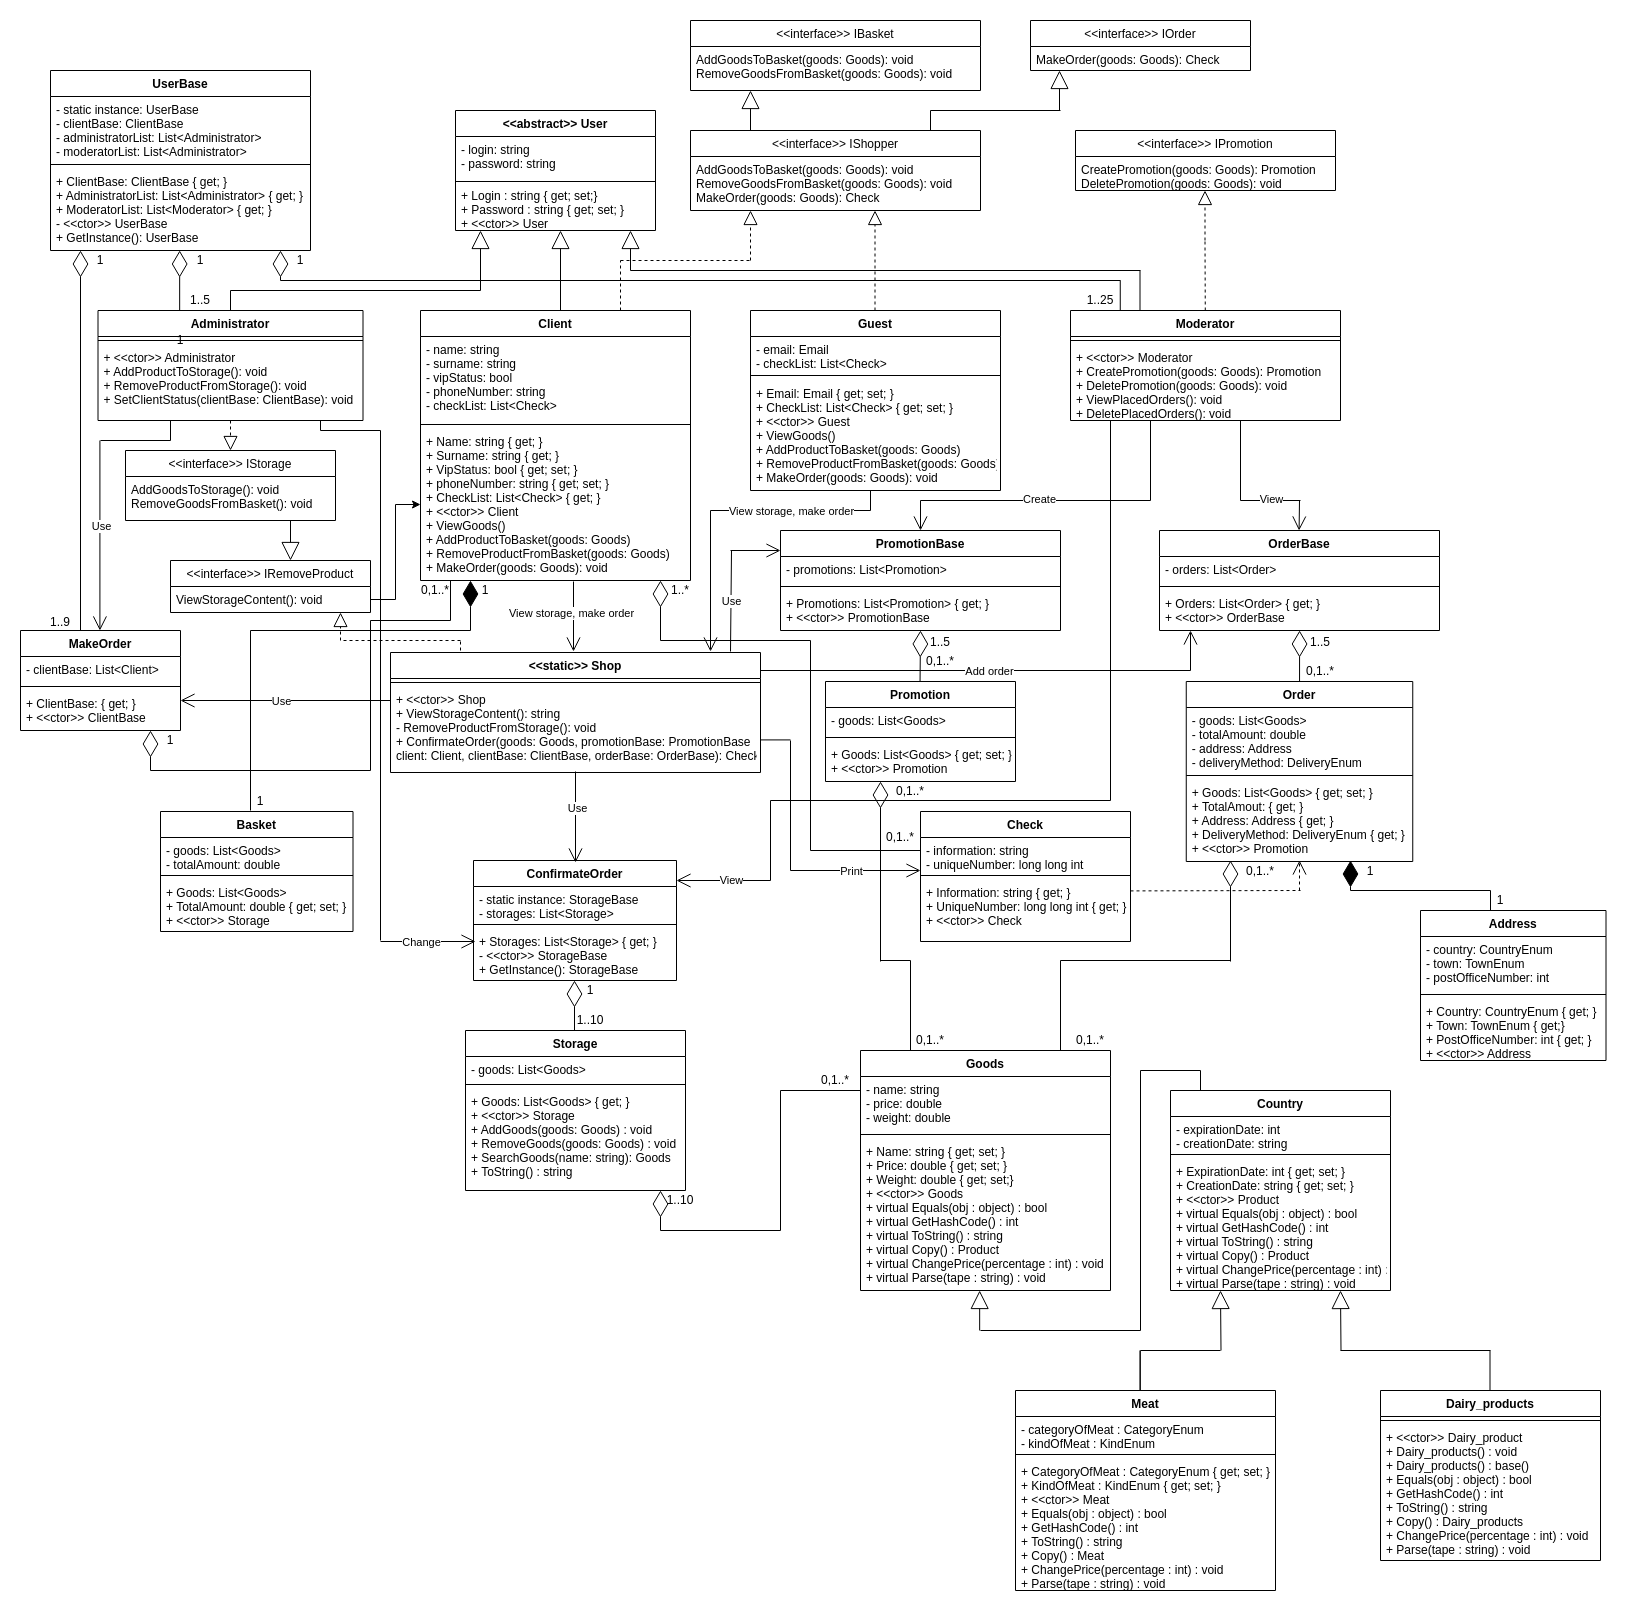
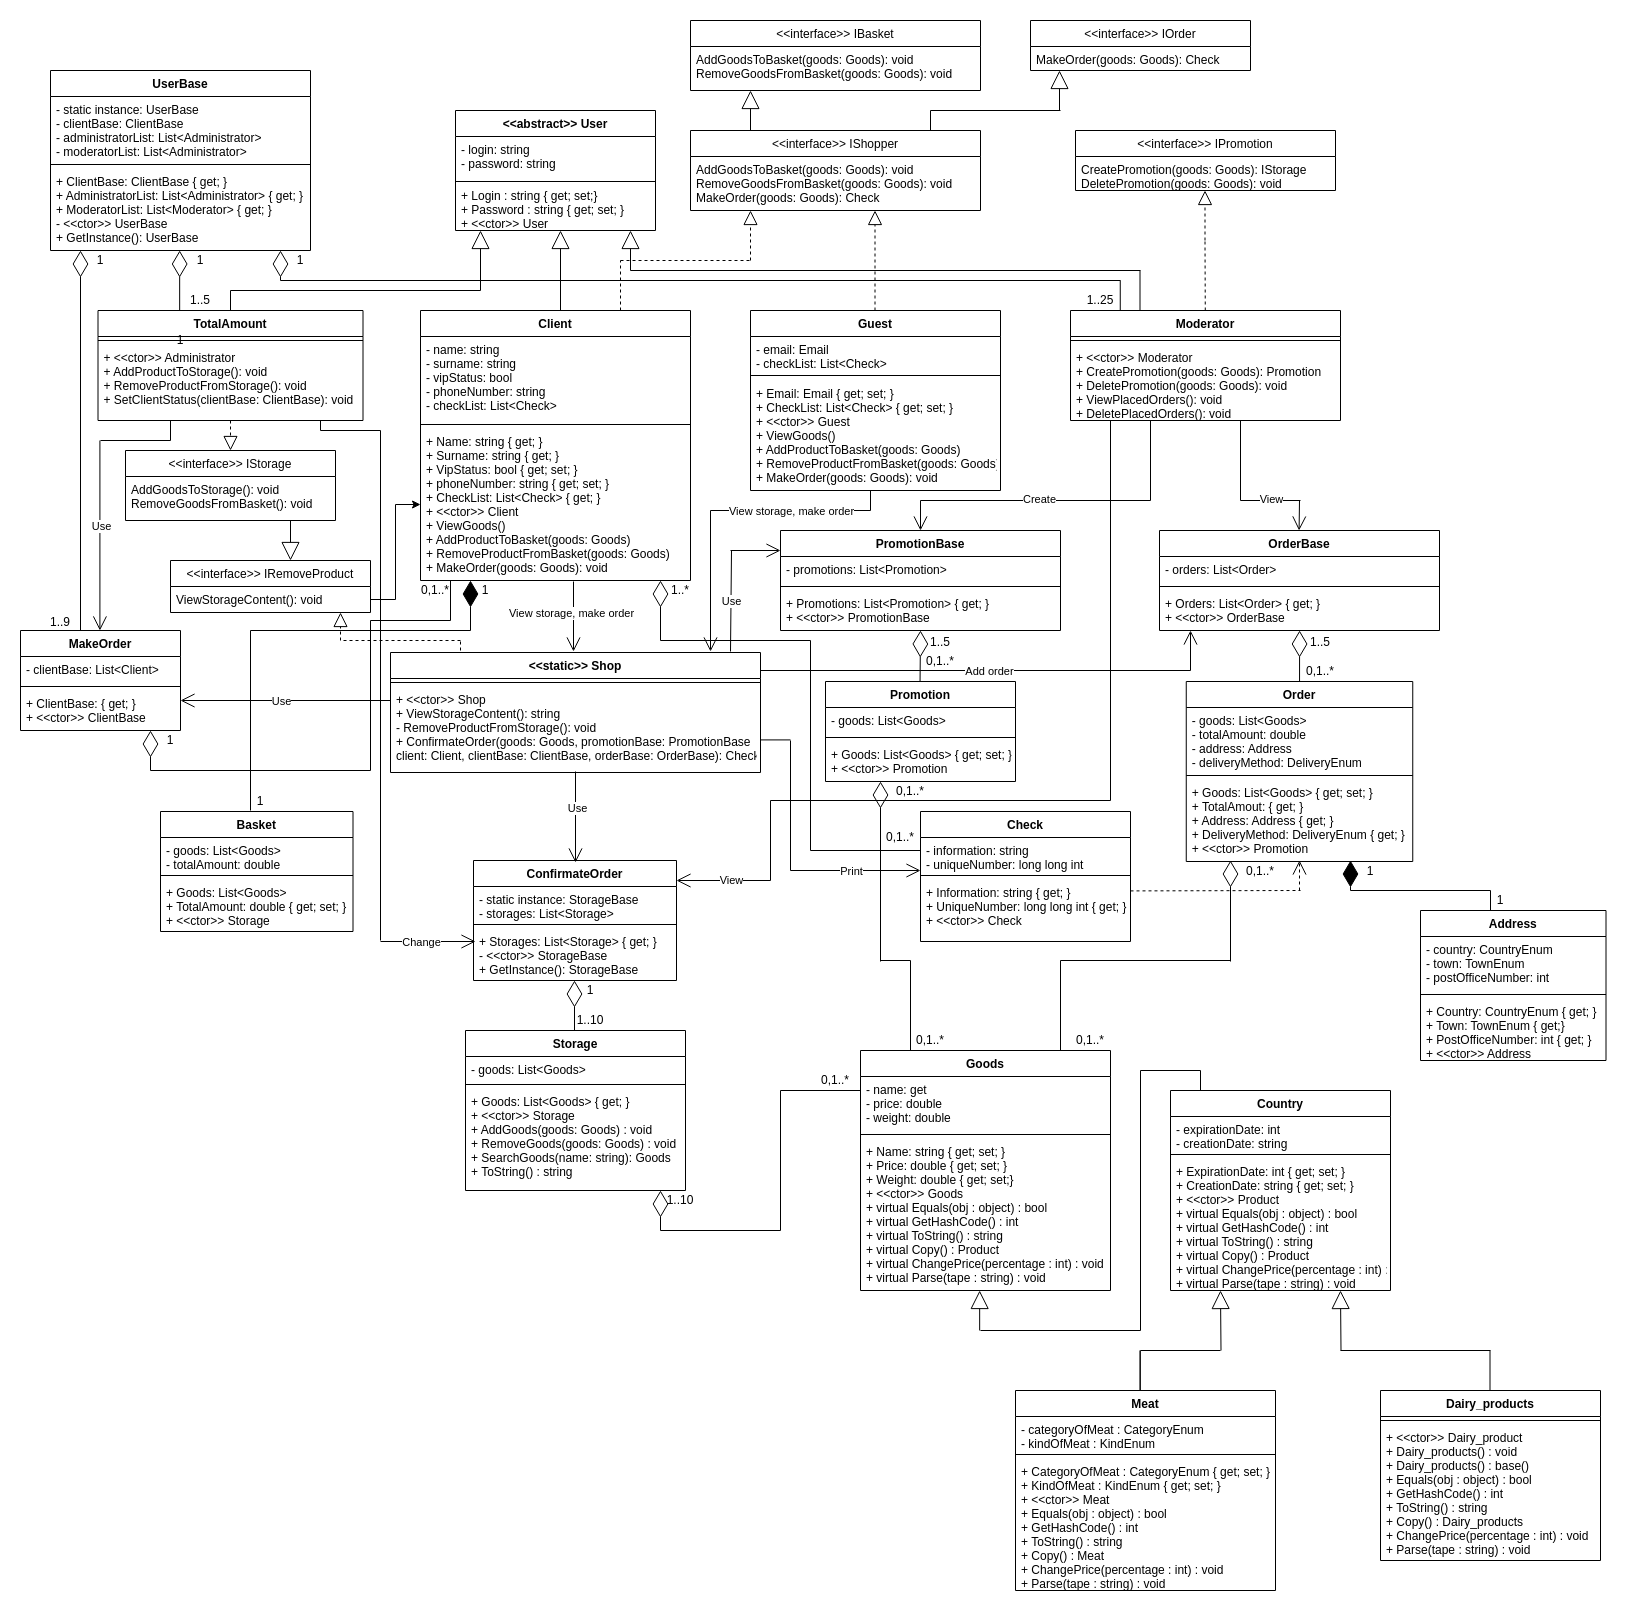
node "CreatePromotion(goods: Goods): Promotion DeletePromotion(goods: Goods): void": label "CreatePromotion(goods: Goods): Promotion DeletePromotion(goods: Goods): void" -> "CreatePromotion(goods: Goods): IStorage DeletePromotion(goods: Goods): void"
node "Administrator": label "Administrator" -> "TotalAmount"
node "- name: string - price: double - weight: double": label "- name: string - price: double - weight: double" -> "- name: get - price: double - weight: double"
